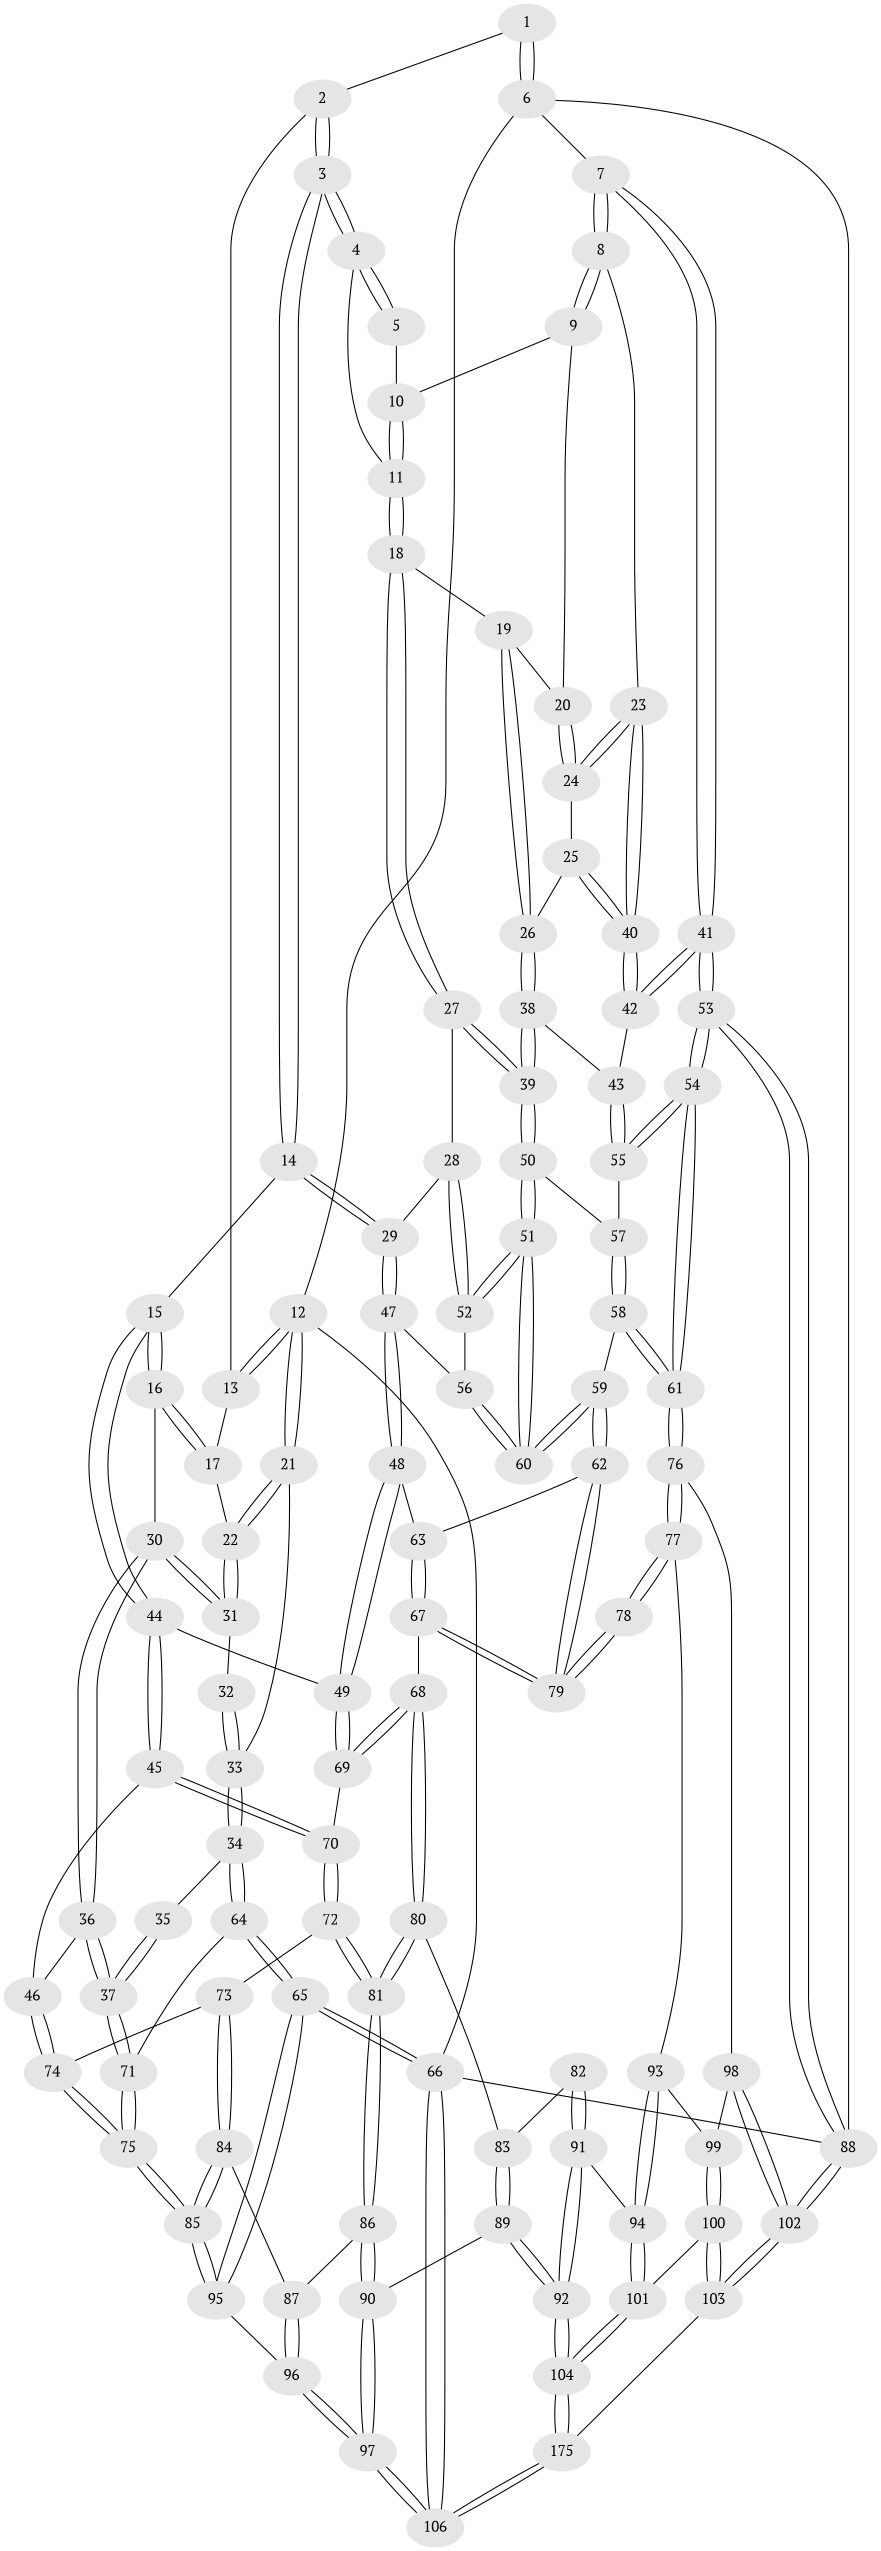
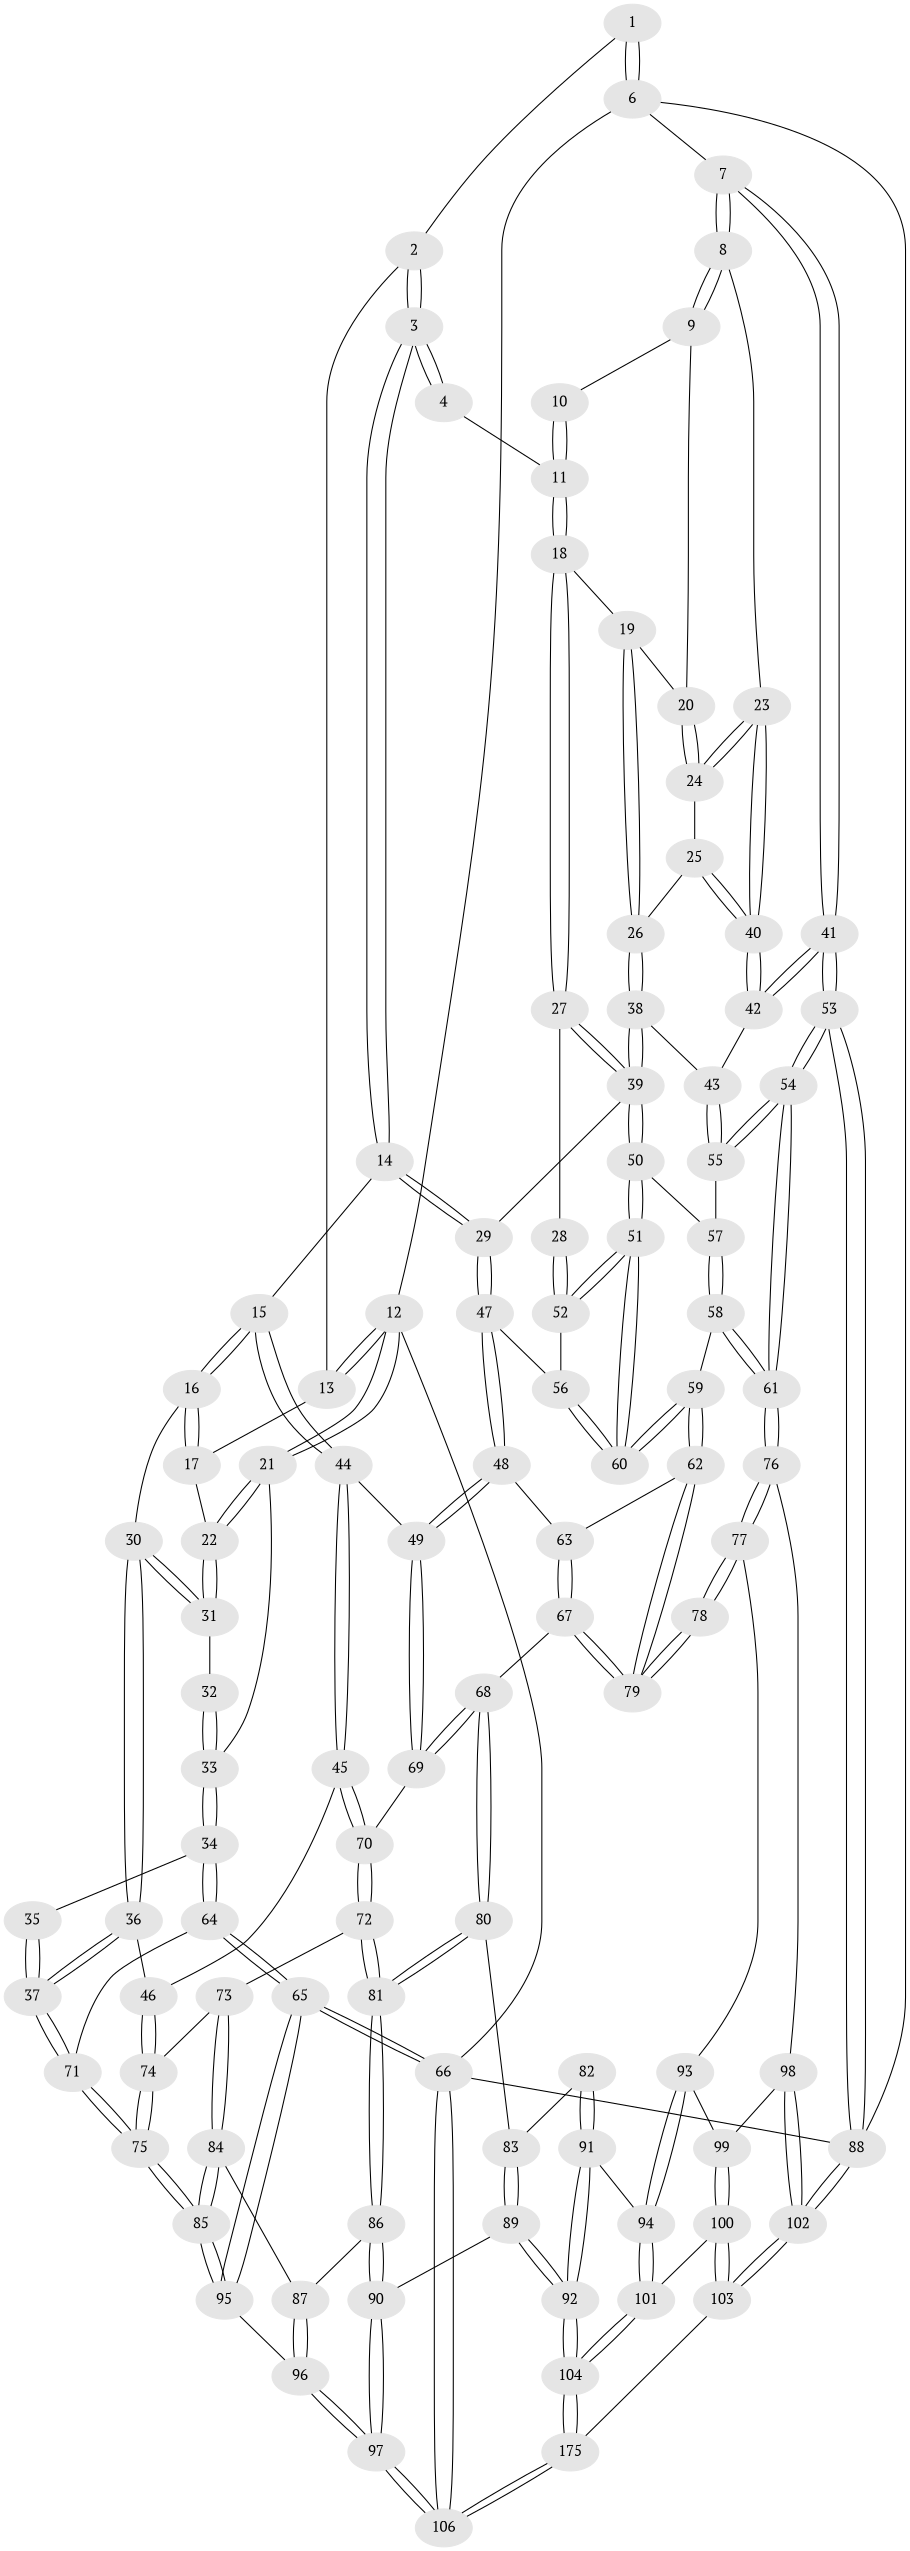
node "5": removed
edge "28" -- "29": now "39" -- "29"
